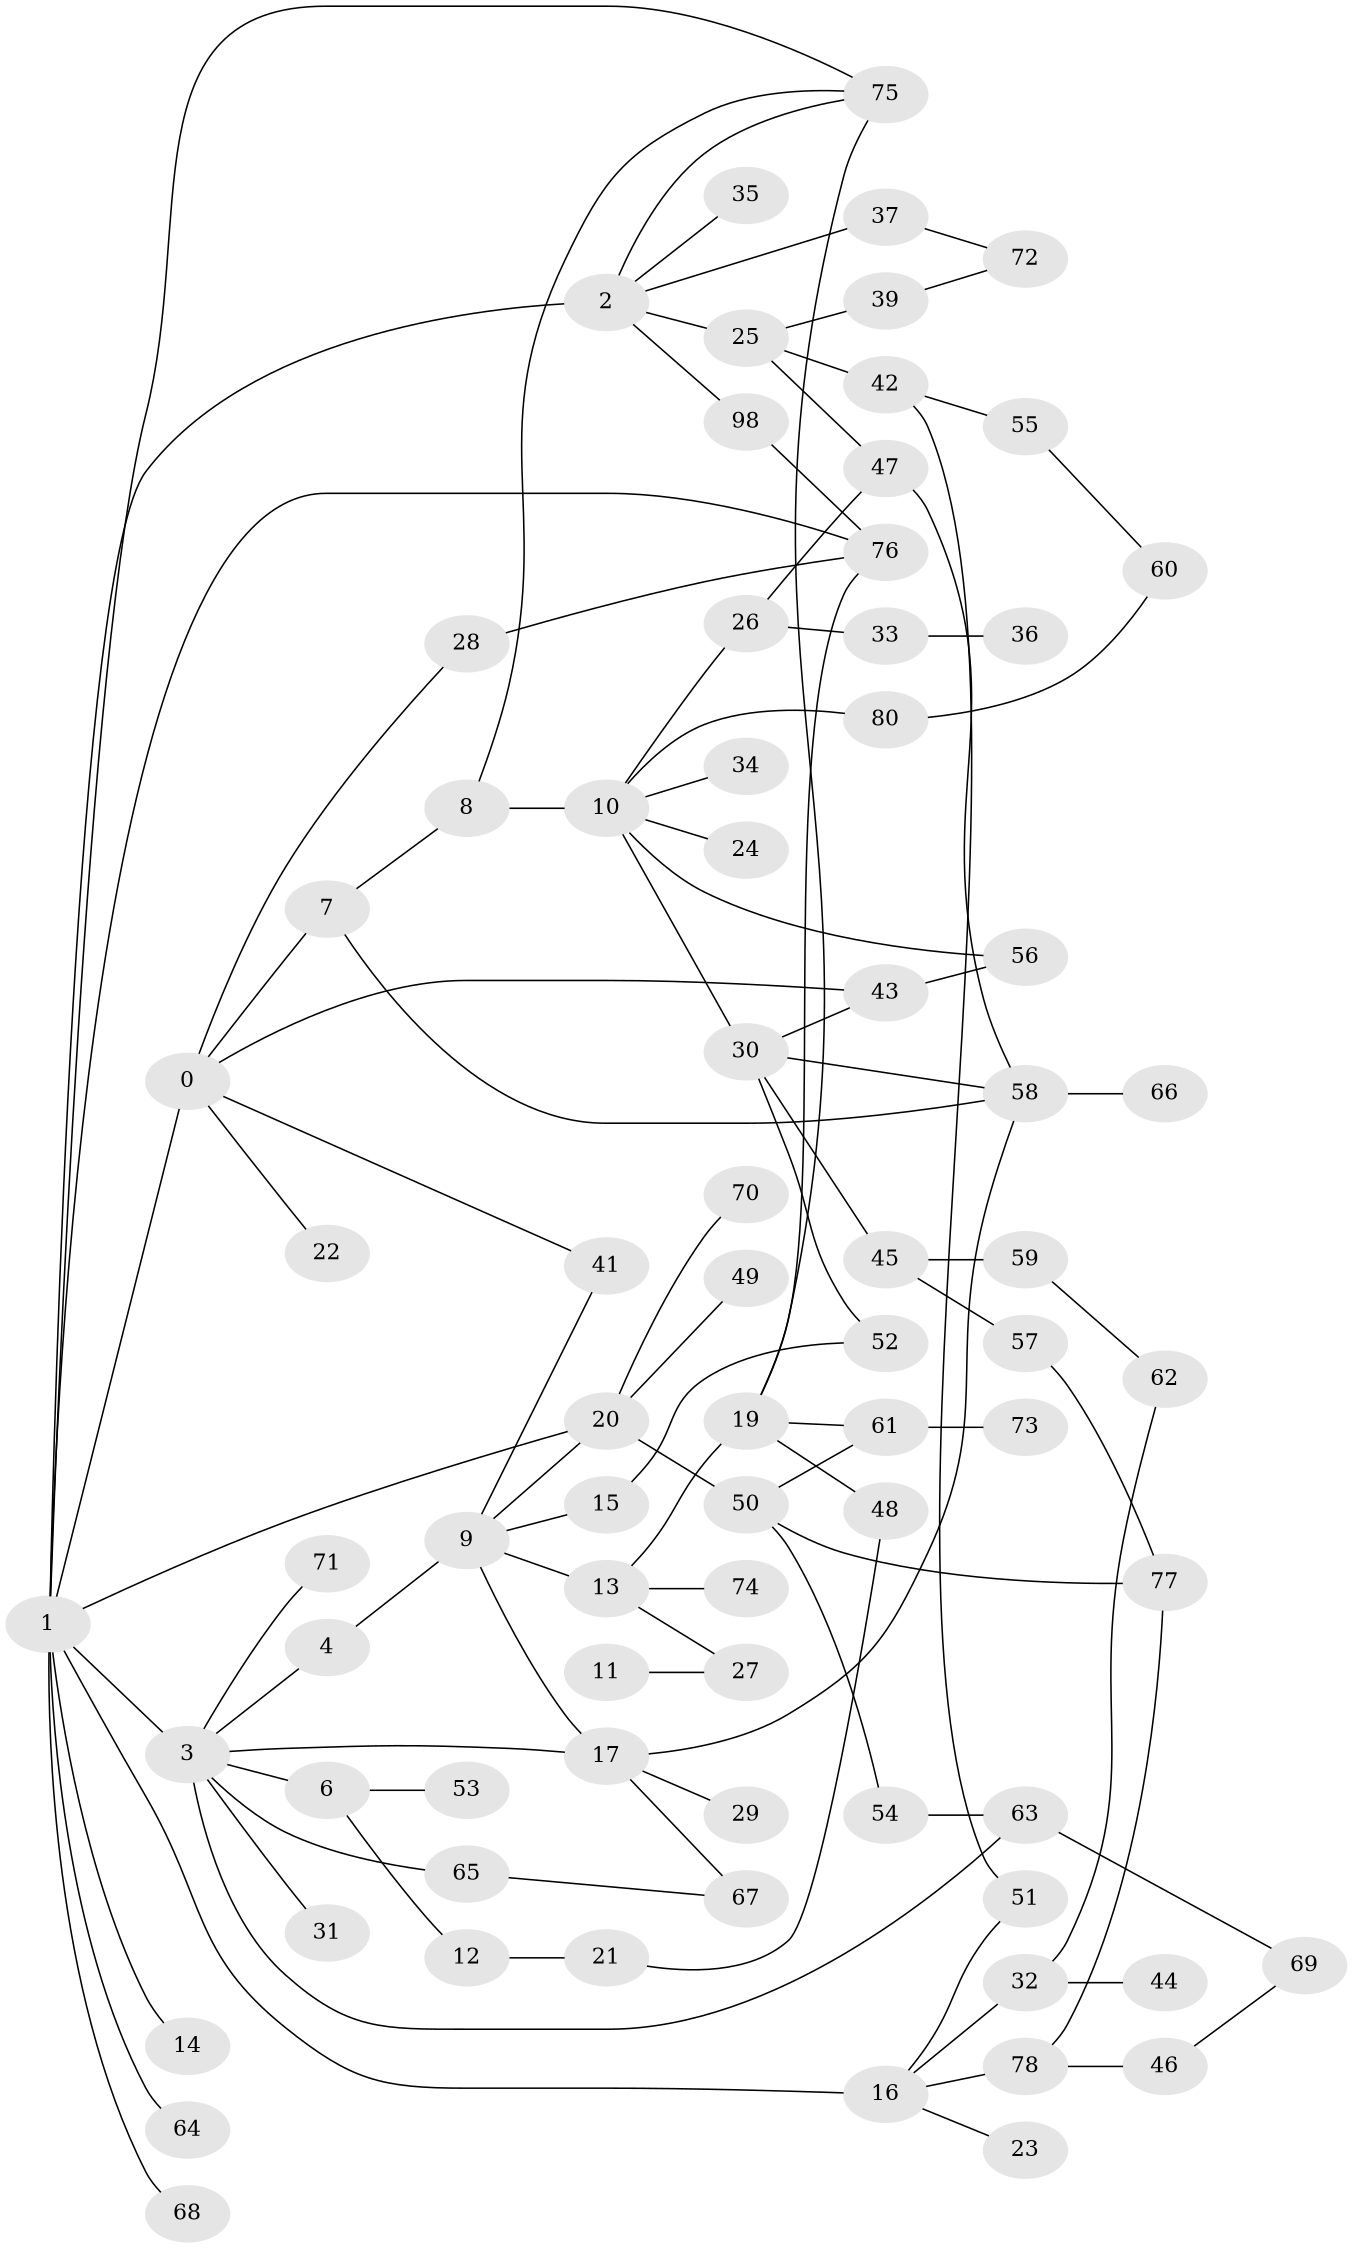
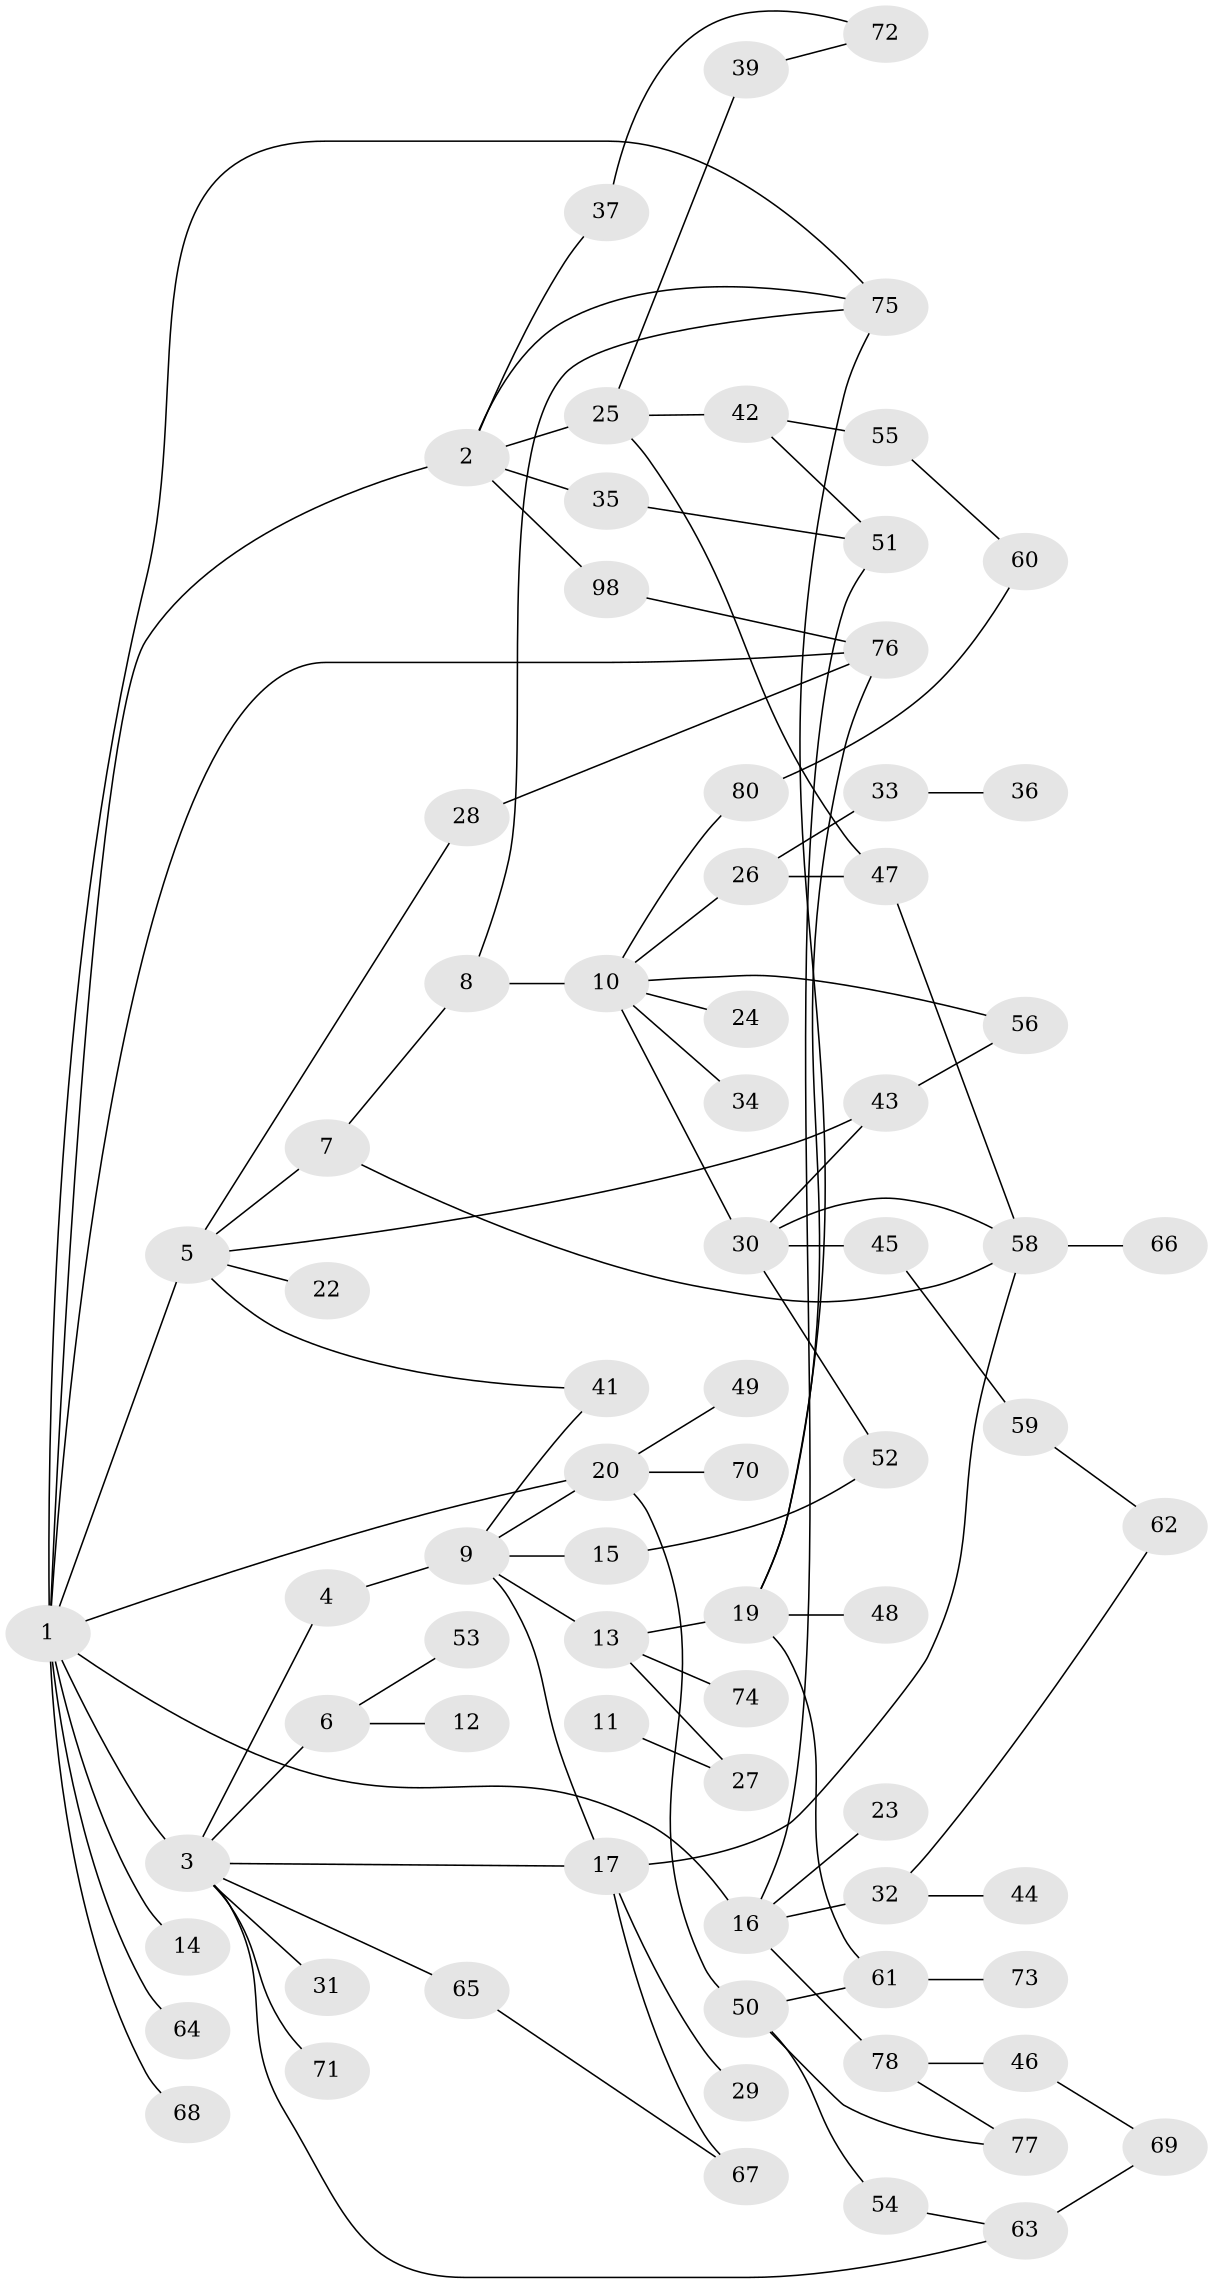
edge "35" -- "51": added
node "0": label "0" -> "5"
node "57": removed
node "21": removed
